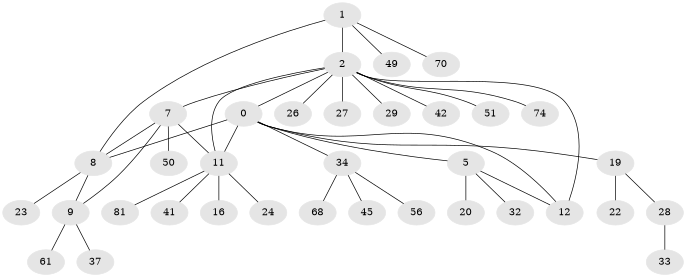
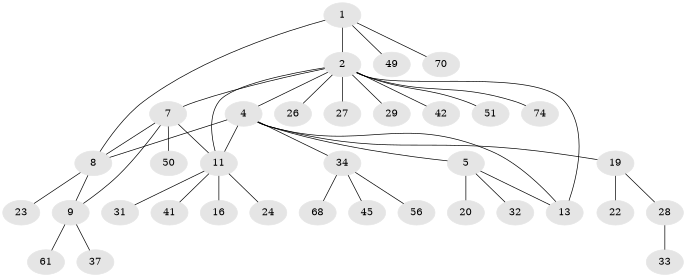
node "0": label "0" -> "4"
node "81": label "81" -> "31"
node "12": label "12" -> "13"
